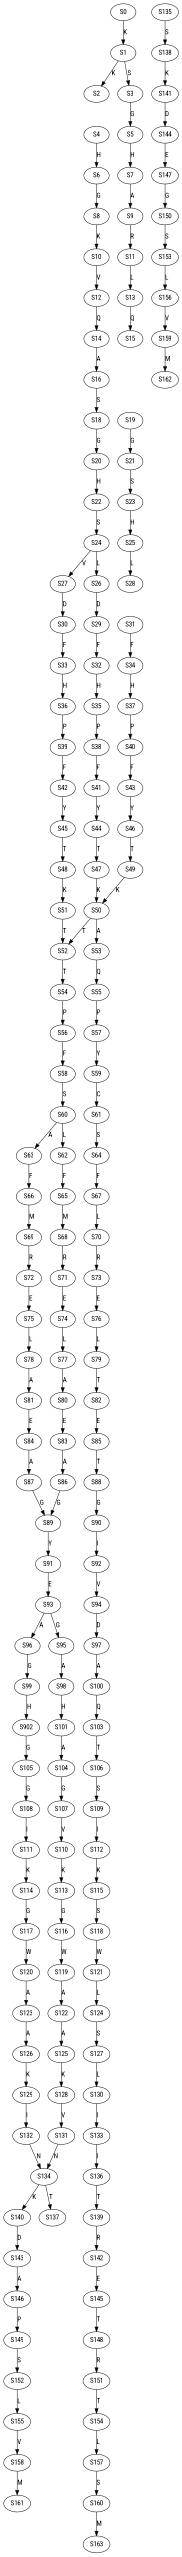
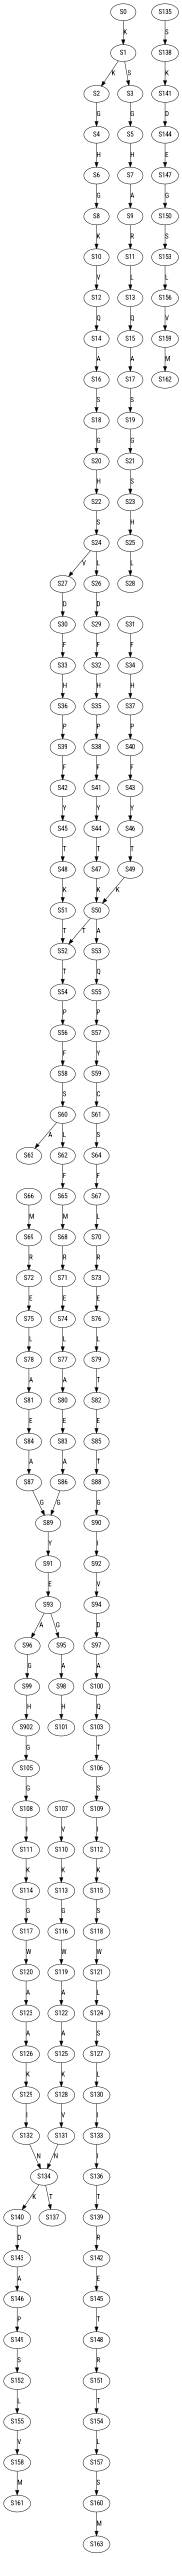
edge "S2" -> "S4": added, label "G"
node "S17": added
edge "S63" -> "S66": removed, label "F"
node "S104": removed
